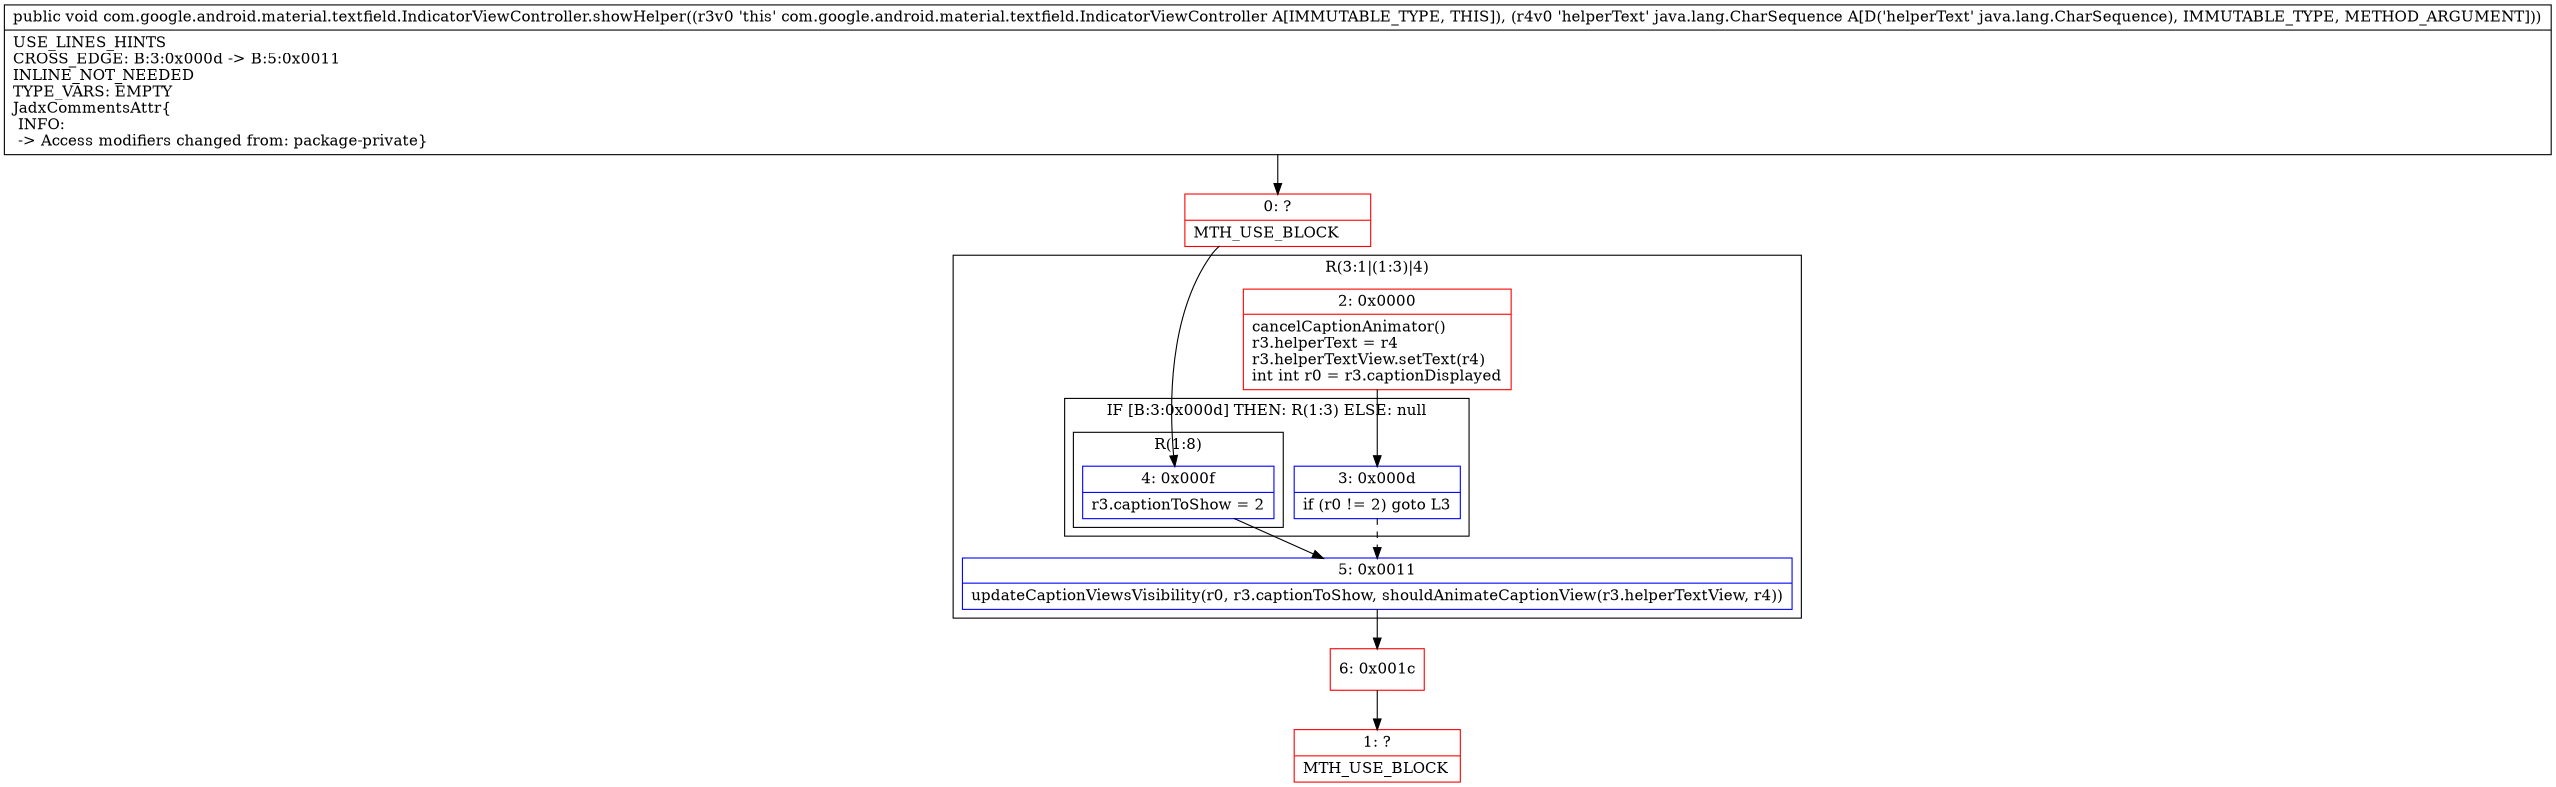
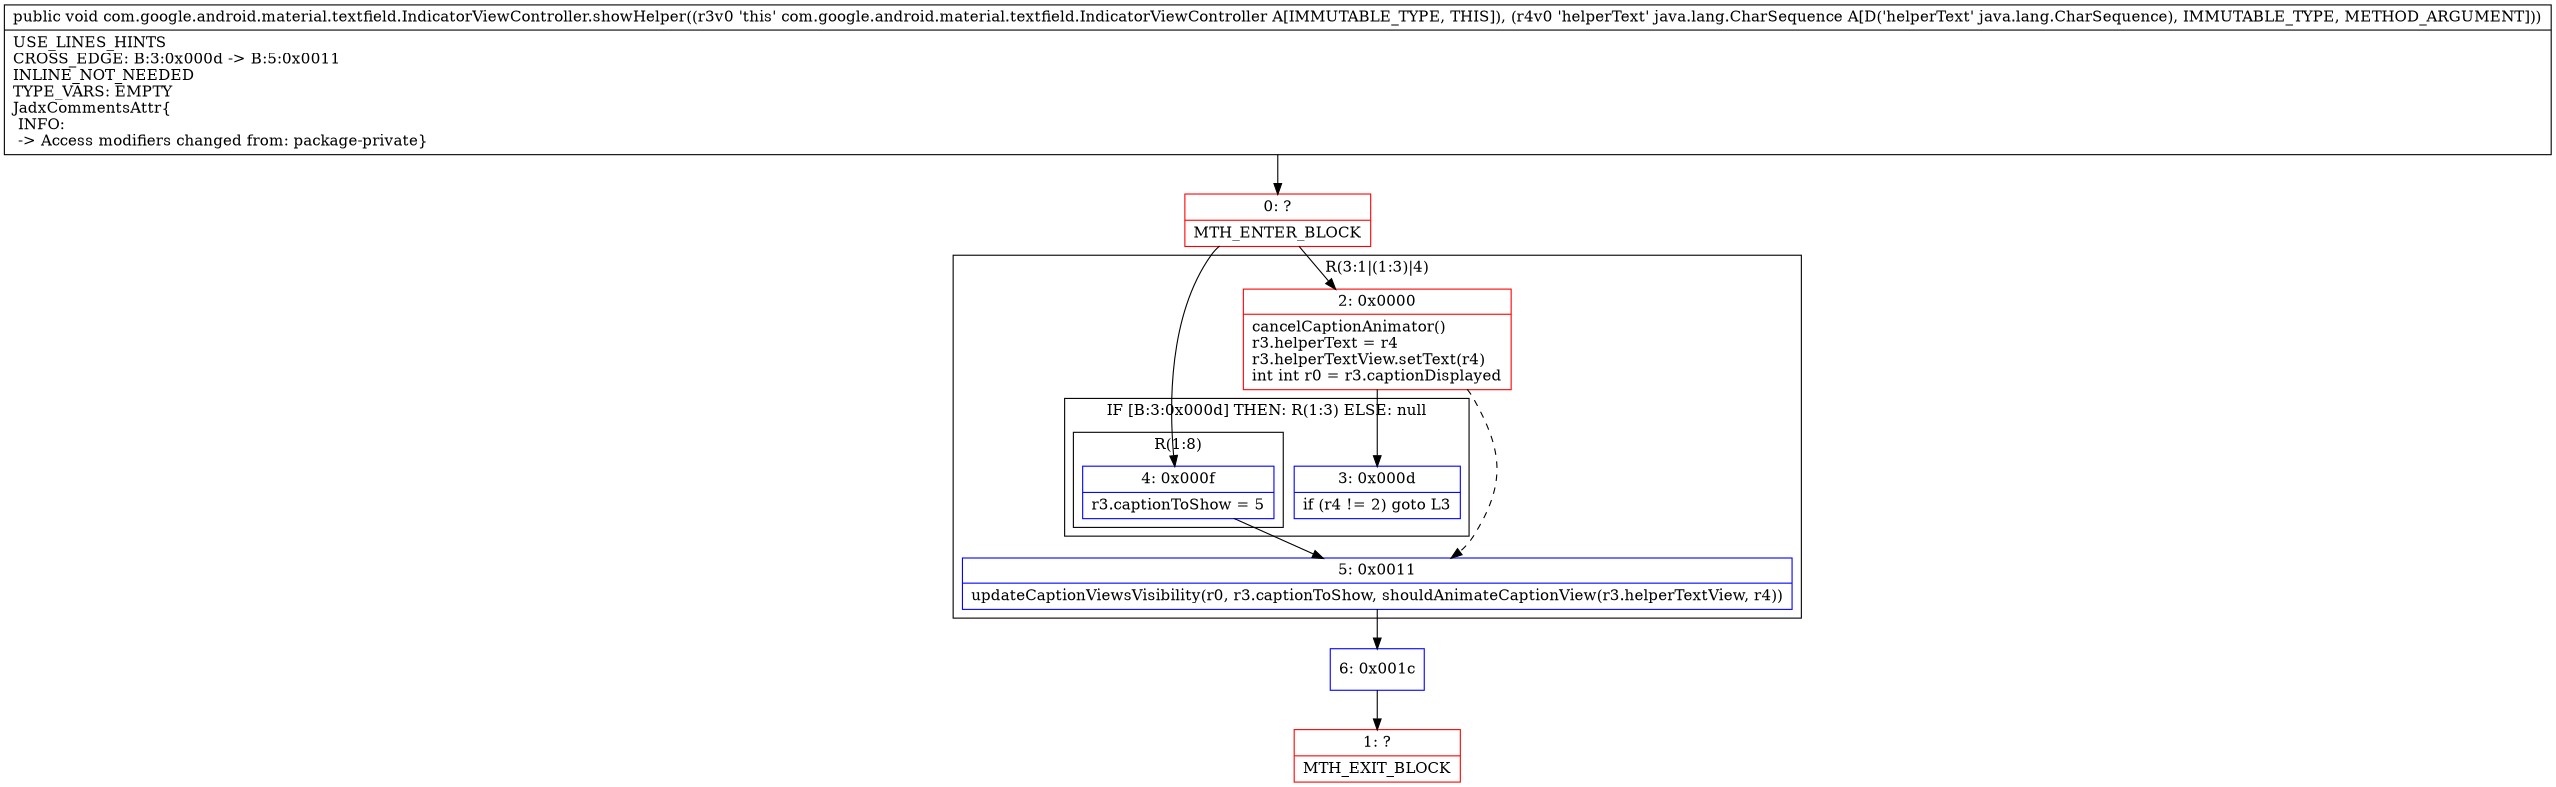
node "0: ?": text "MTH_USE_BLOCK" -> "MTH_ENTER_BLOCK"
edge "0: ?" -> "2: 0x0000": added
node "4: 0x000f": text "r3.captionToShow = 2" -> "r3.captionToShow = 5"
node "3: 0x000d": text "if (r0 != 2) goto L3" -> "if (r4 != 2) goto L3"
edge "3: 0x000d" -> "5: 0x0011": now "2: 0x0000" -> "5: 0x0011"
node "6: 0x001c": color red -> blue
node "1: ?": text "MTH_USE_BLOCK" -> "MTH_EXIT_BLOCK"
